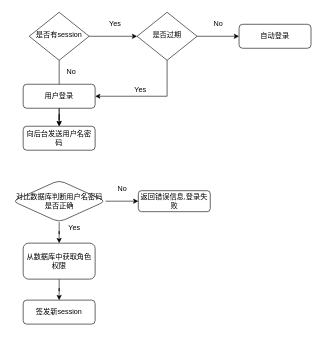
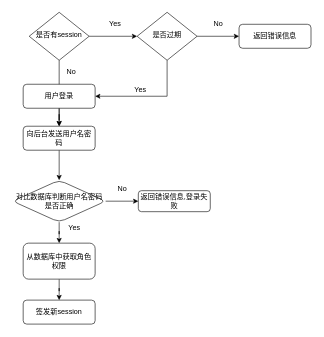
node "自动登录": label "自动登录" -> "返回错误信息"
edge "向后台发送用户名密码" -> "对比数据库判断用户名密码是否正确": added
